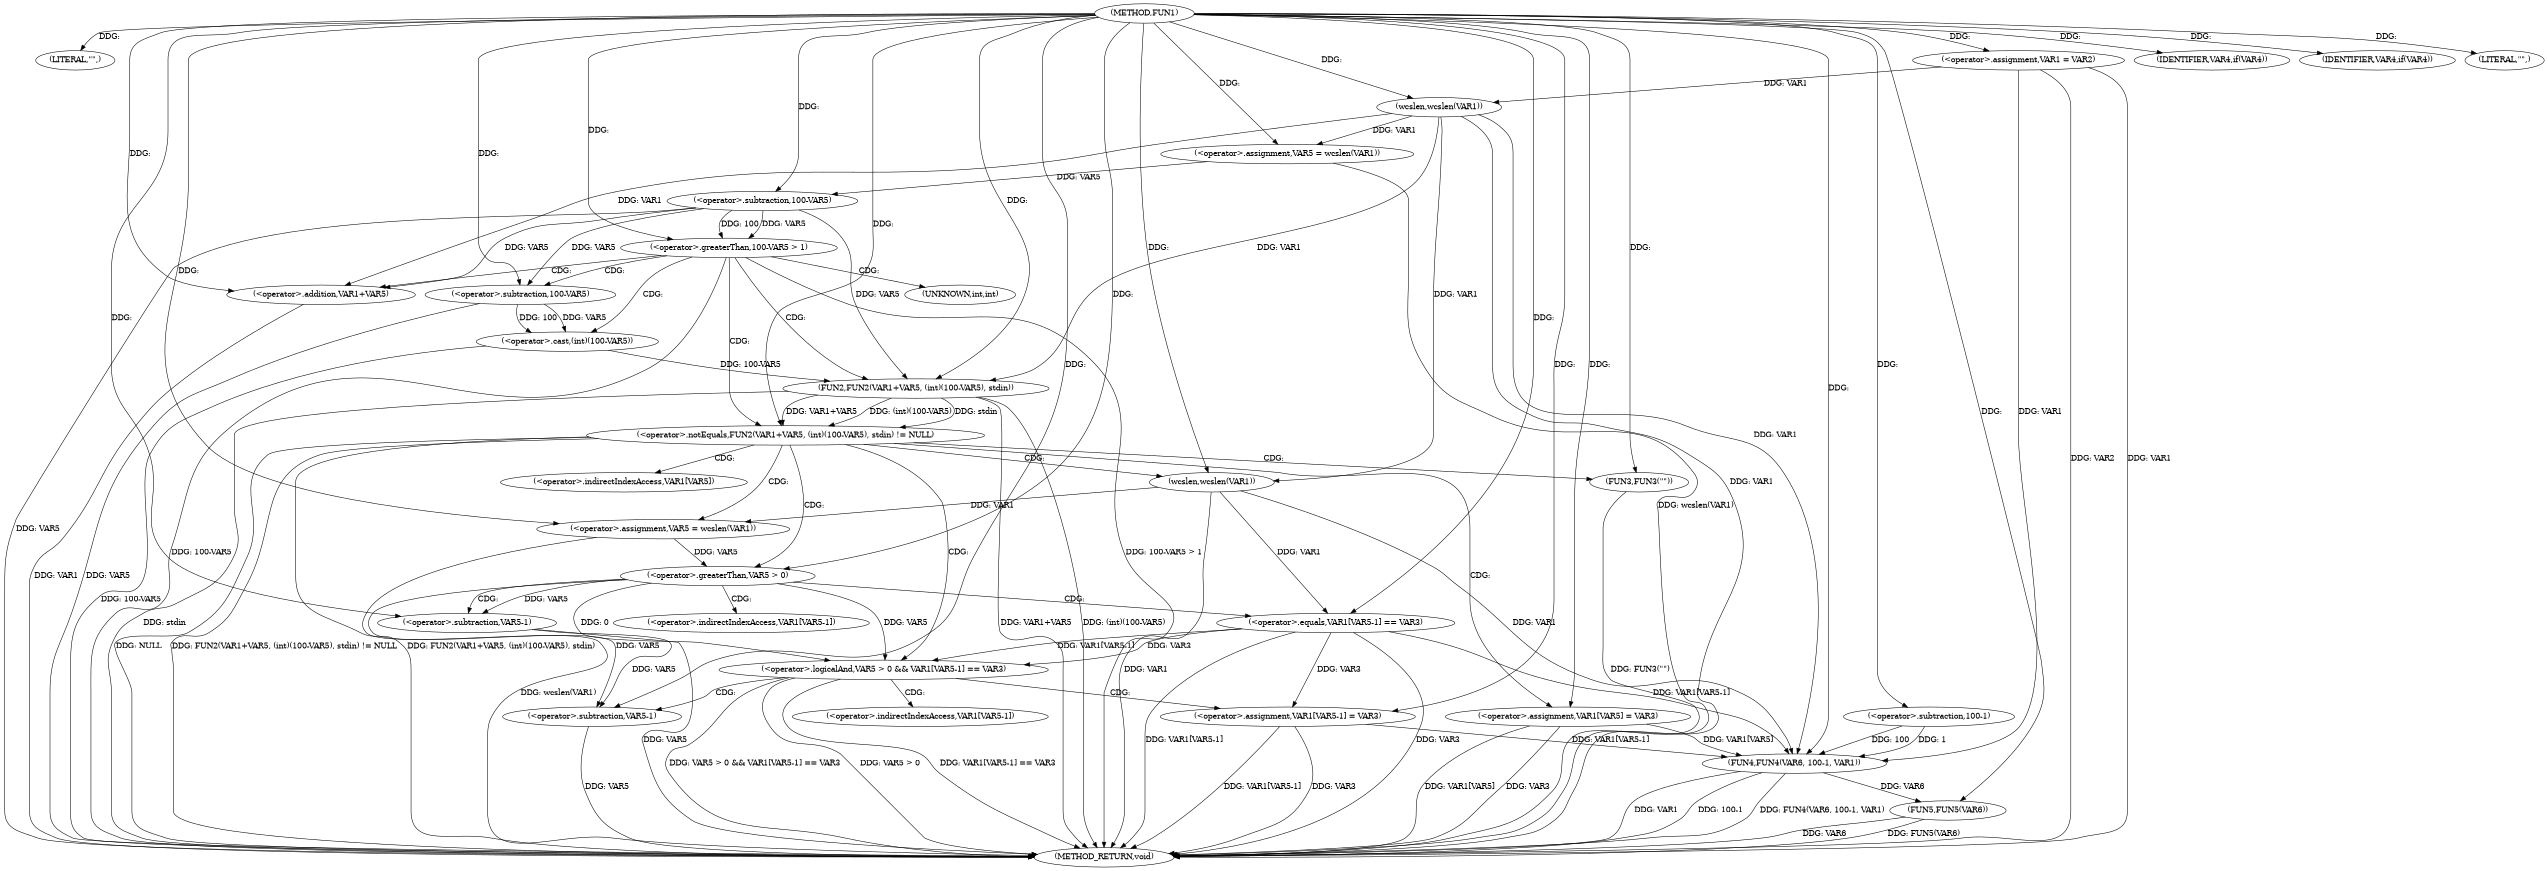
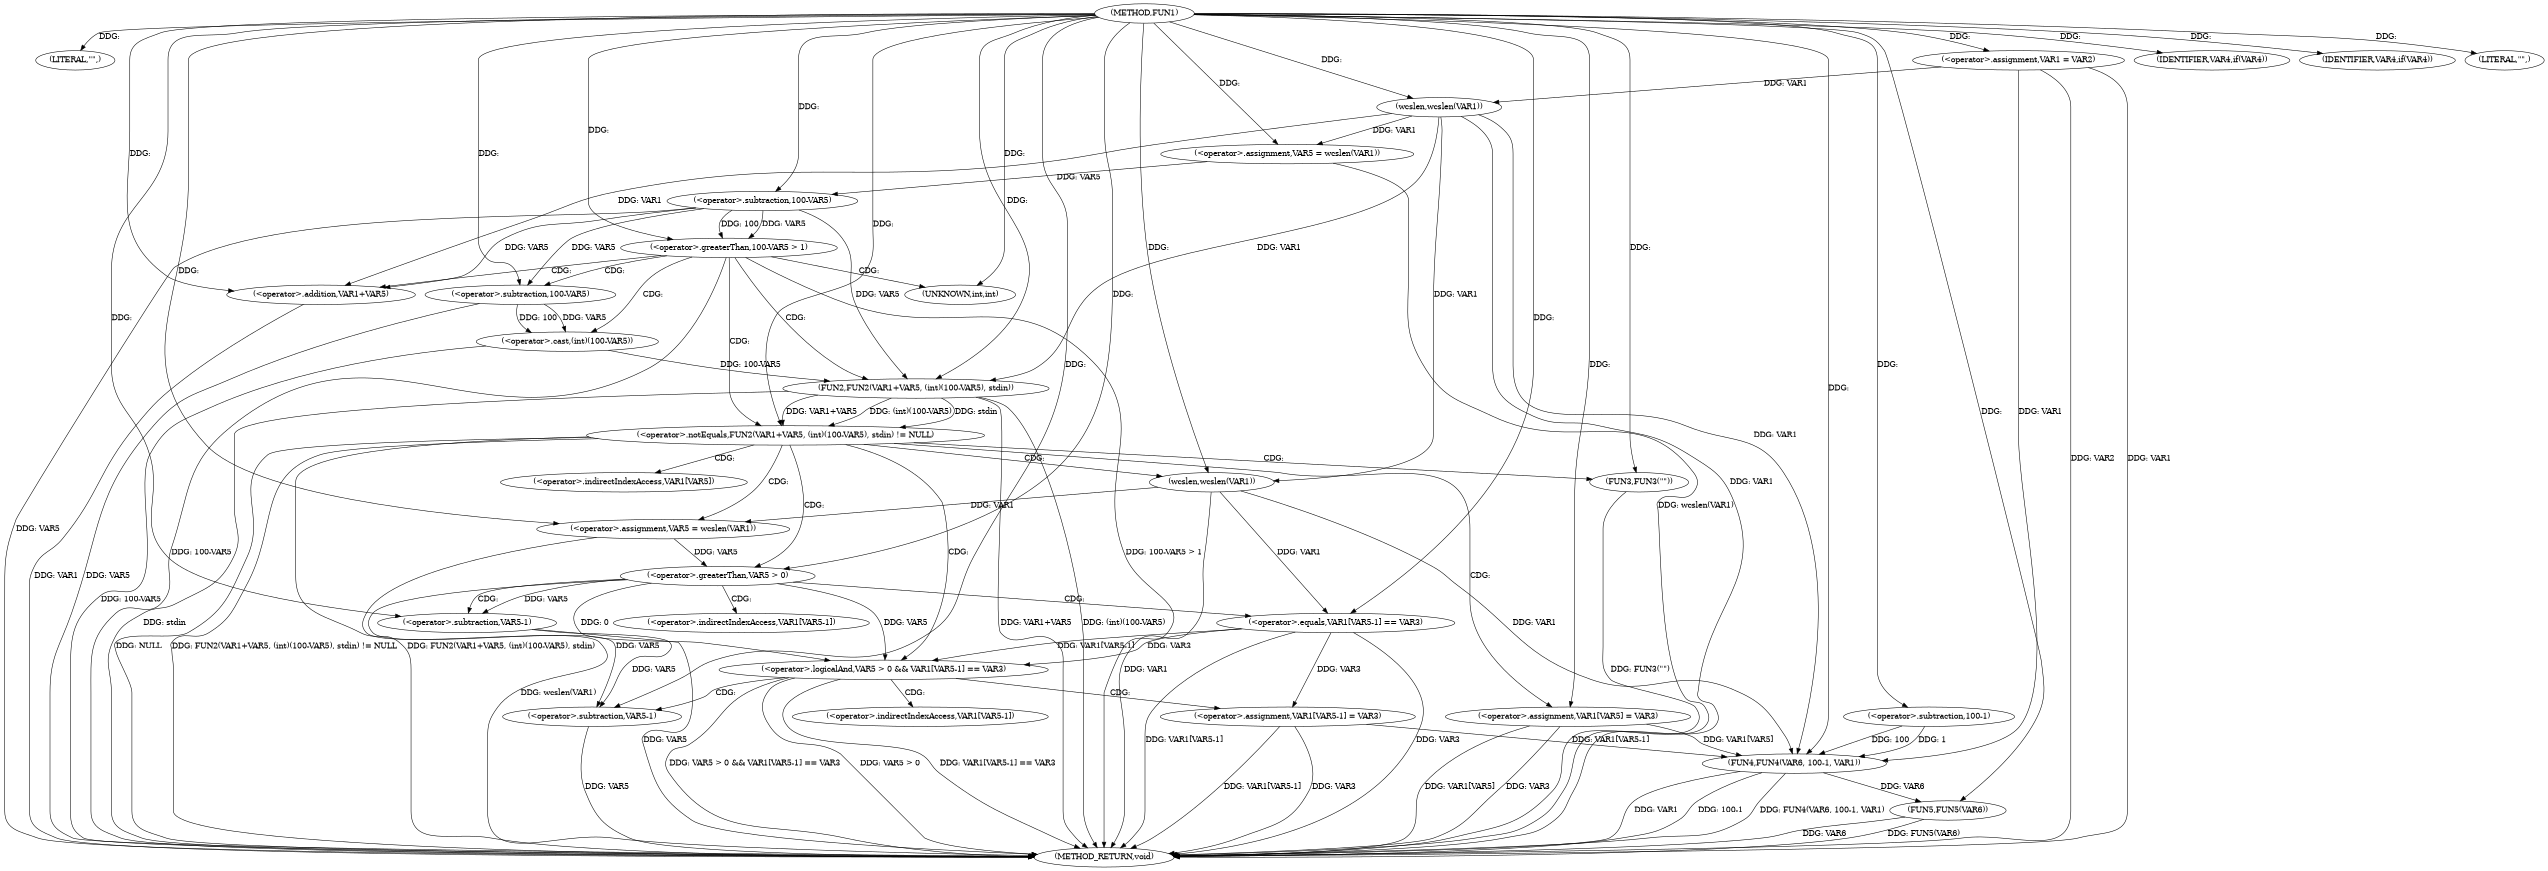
edge "(METHOD,FUN1)" -> "(<operator>.assignment,VAR1[VAR5-1] = VAR3)": now "(METHOD,FUN1)" -> "(UNKNOWN,int,int)"
edge "(<operator>.equals,VAR1[VAR5-1] == VAR3)" -> "(FUN4,FUN4(VAR6, 100-1, VAR1))": removed, label "DDG: VAR1[VAR5-1]"
